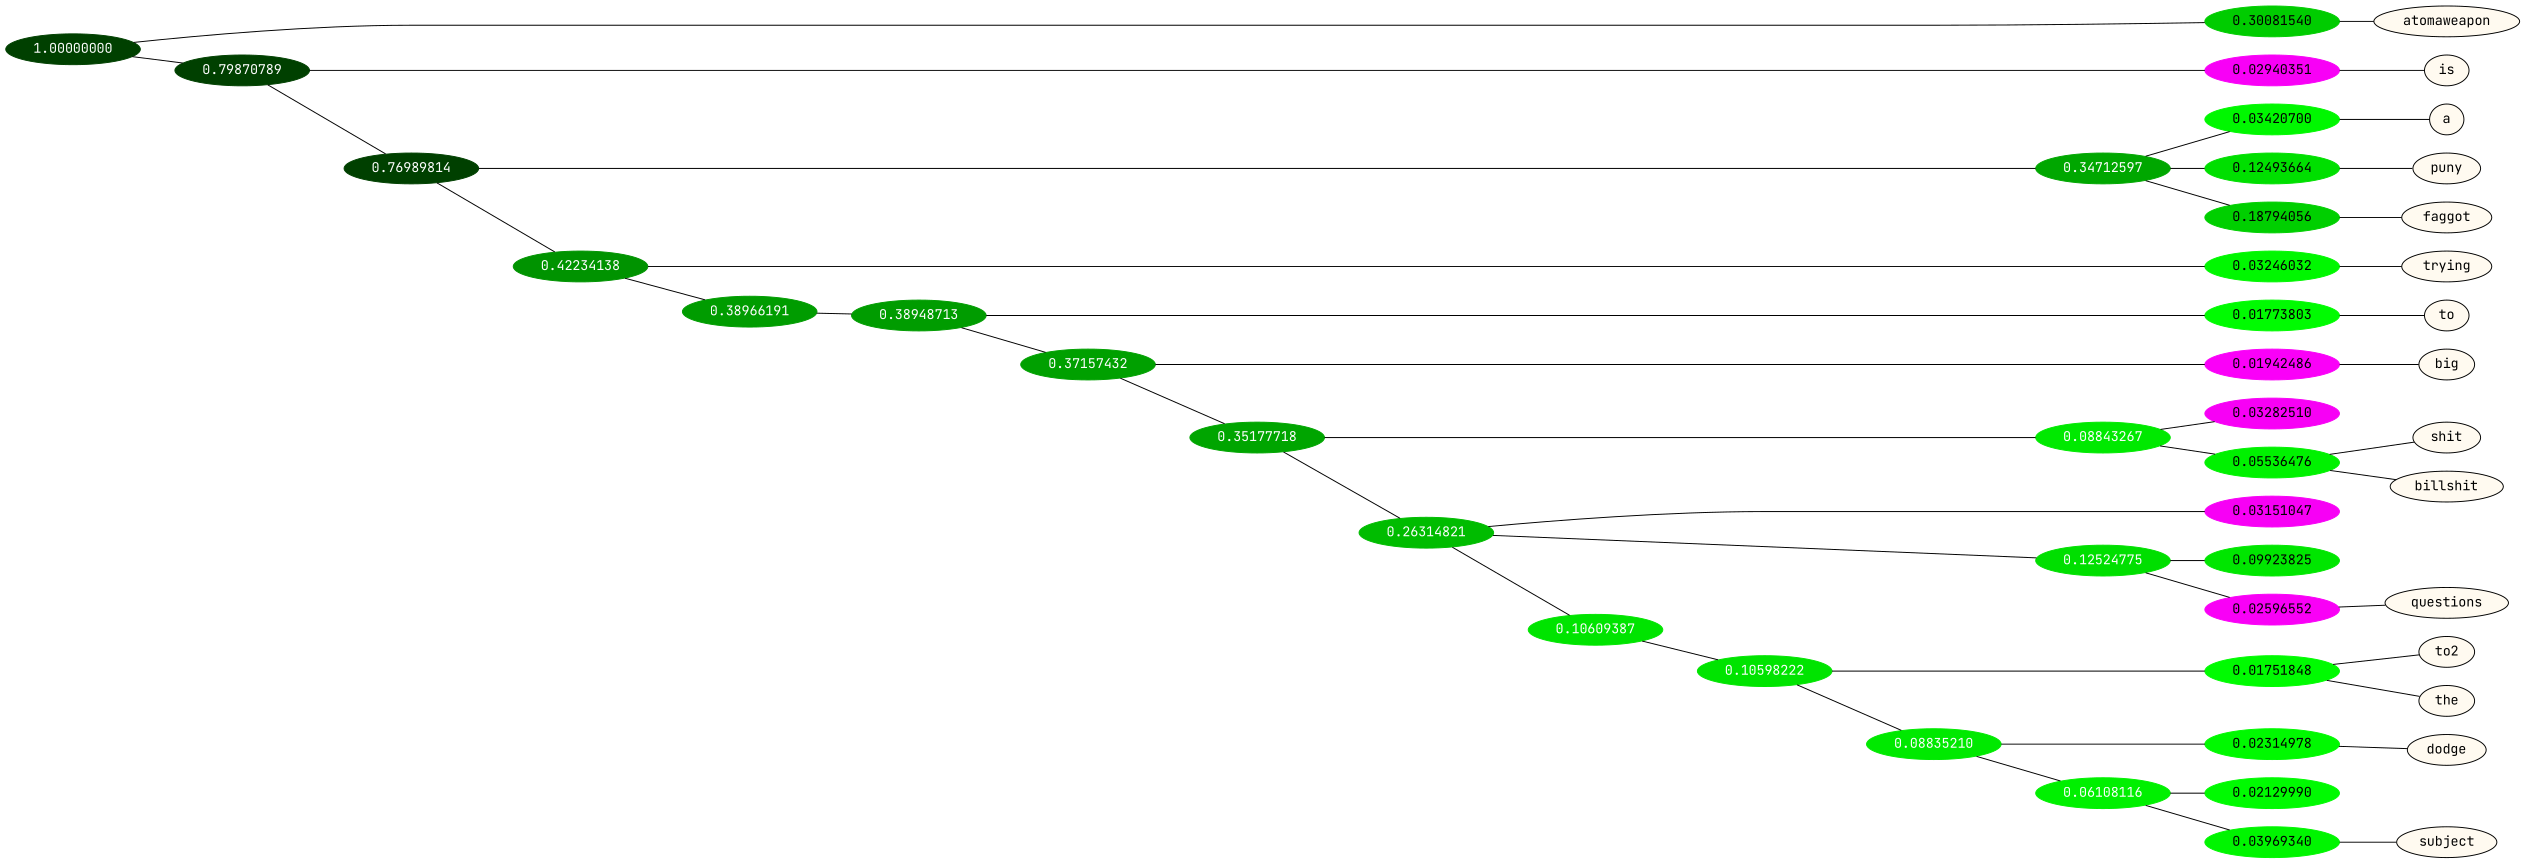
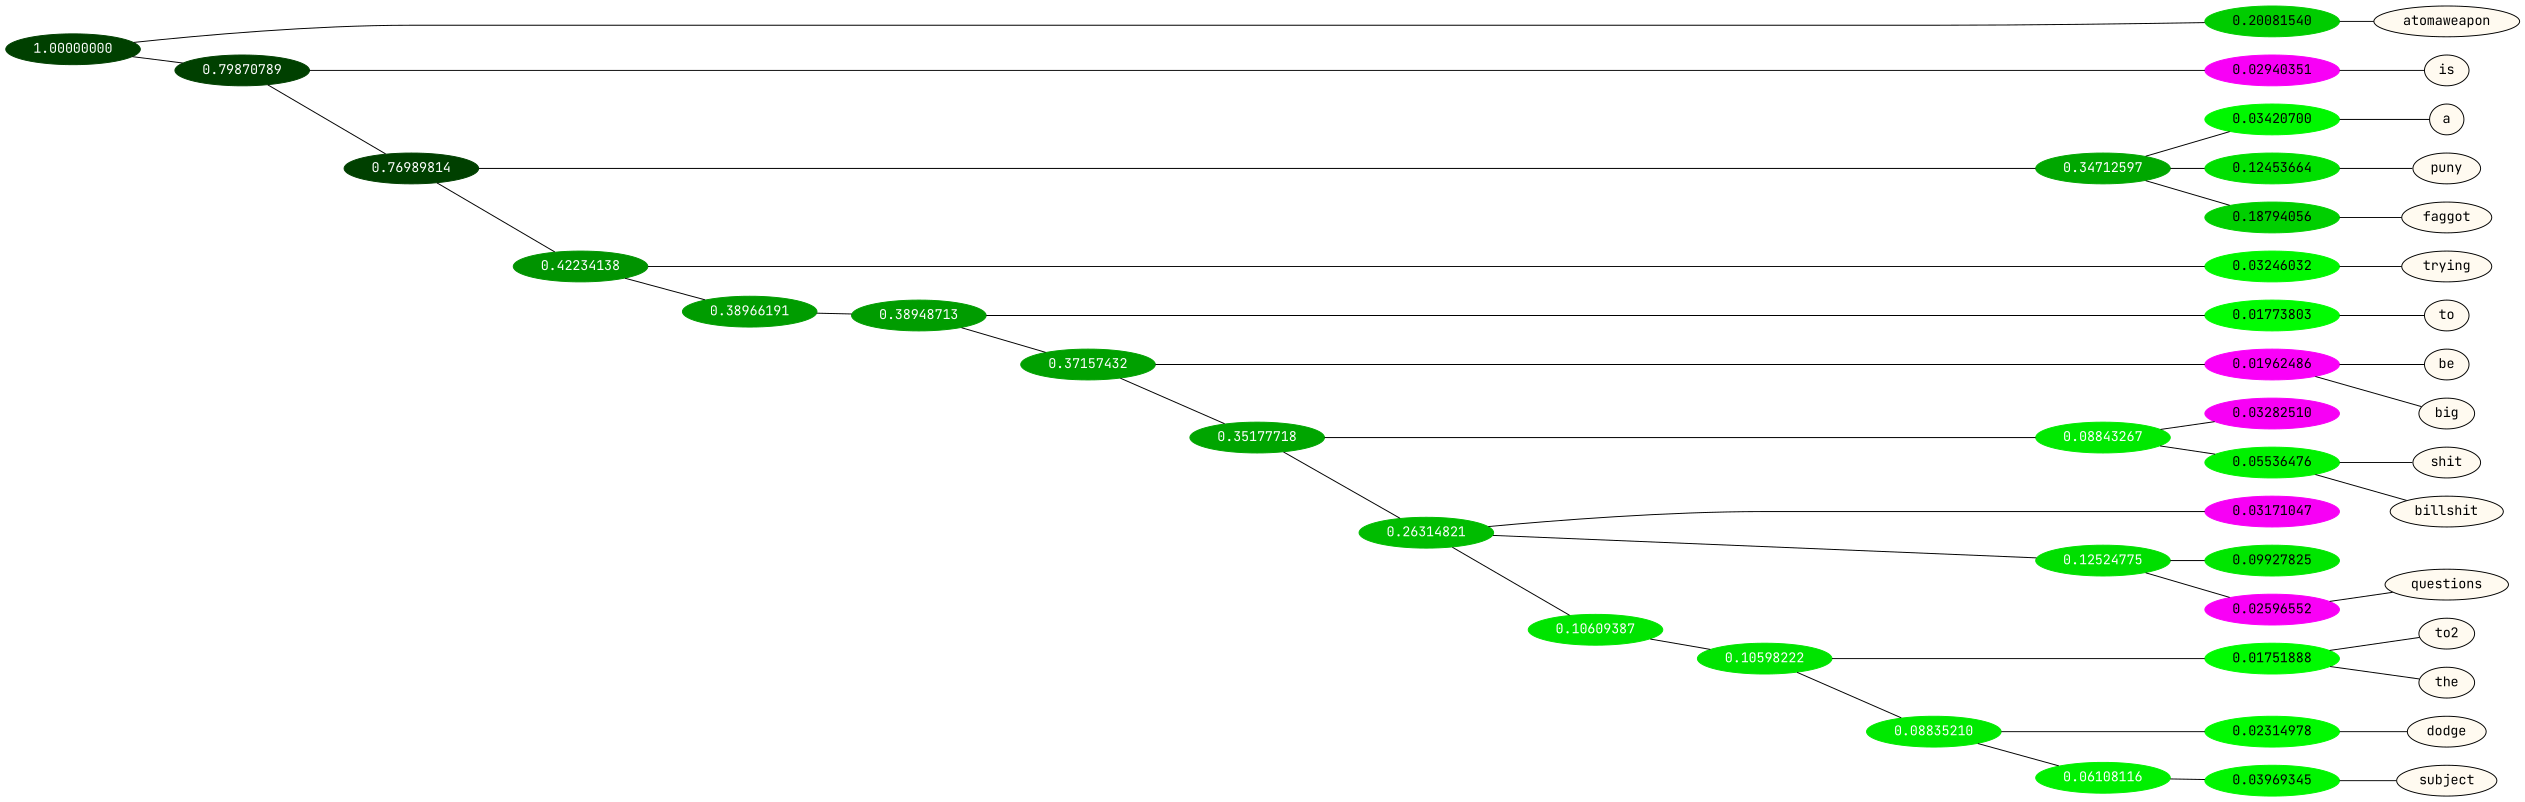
node "0.30081540": label "0.30081540" -> "0.20081540"
node "0.12493664": label "0.12493664" -> "0.12453664"
node "0.01942486": label "0.01942486" -> "0.01962486"
node "be": added
node "0.03151047": label "0.03151047" -> "0.03171047"
node "0.09923825": label "0.09923825" -> "0.09927825"
node "0.01751848": label "0.01751848" -> "0.01751888"
node "0.02129990": removed
node "0.03969340": label "0.03969340" -> "0.03969345"
